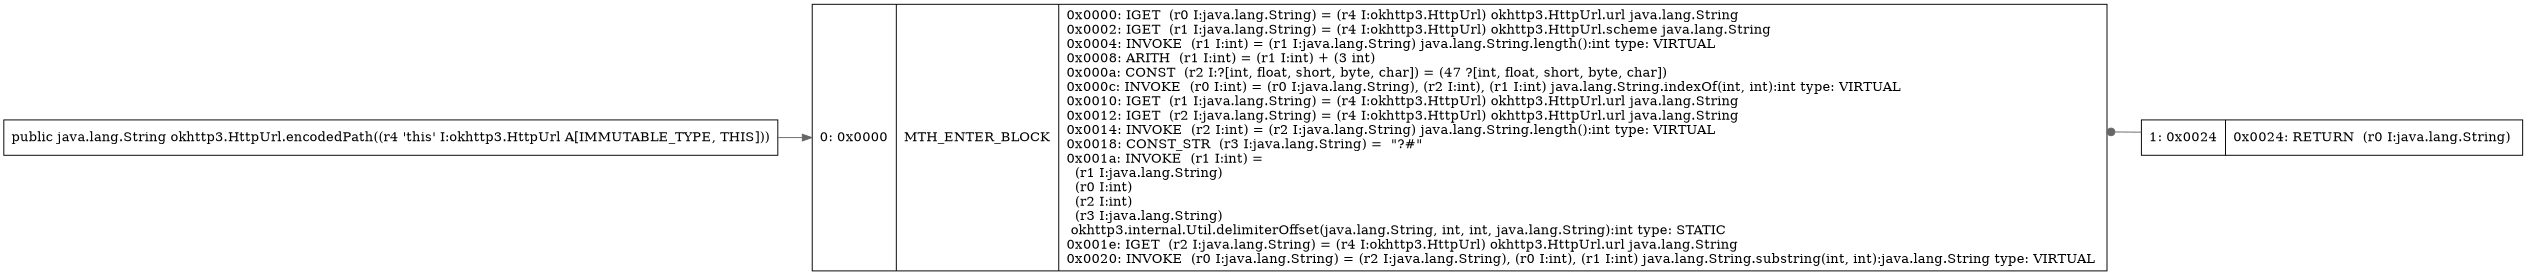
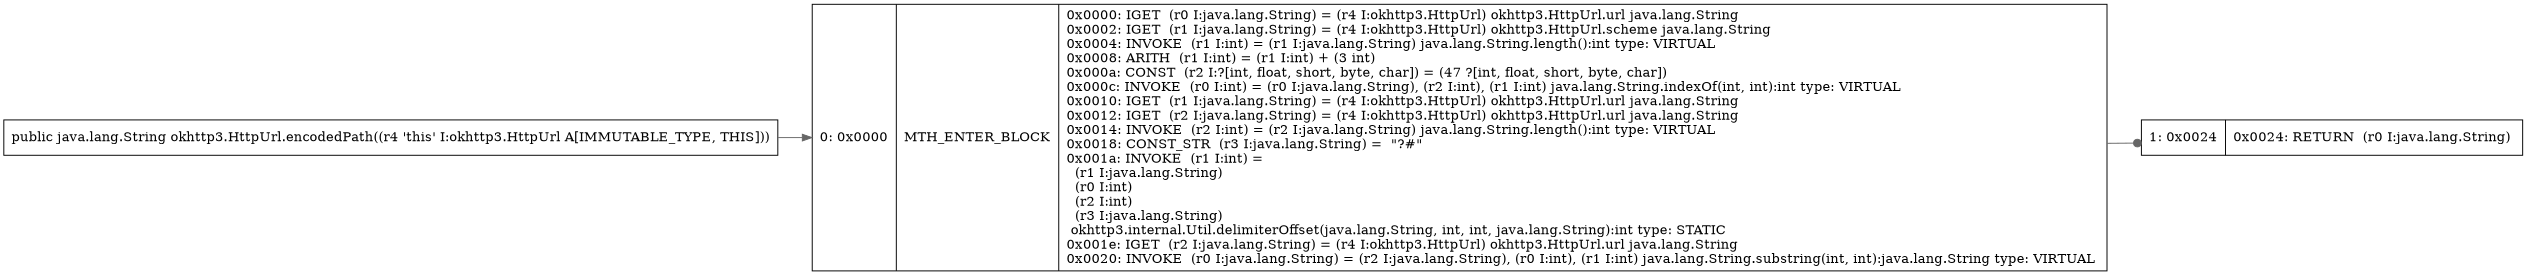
edge "1: 0x0024" -> "0: 0x0000": reversed
